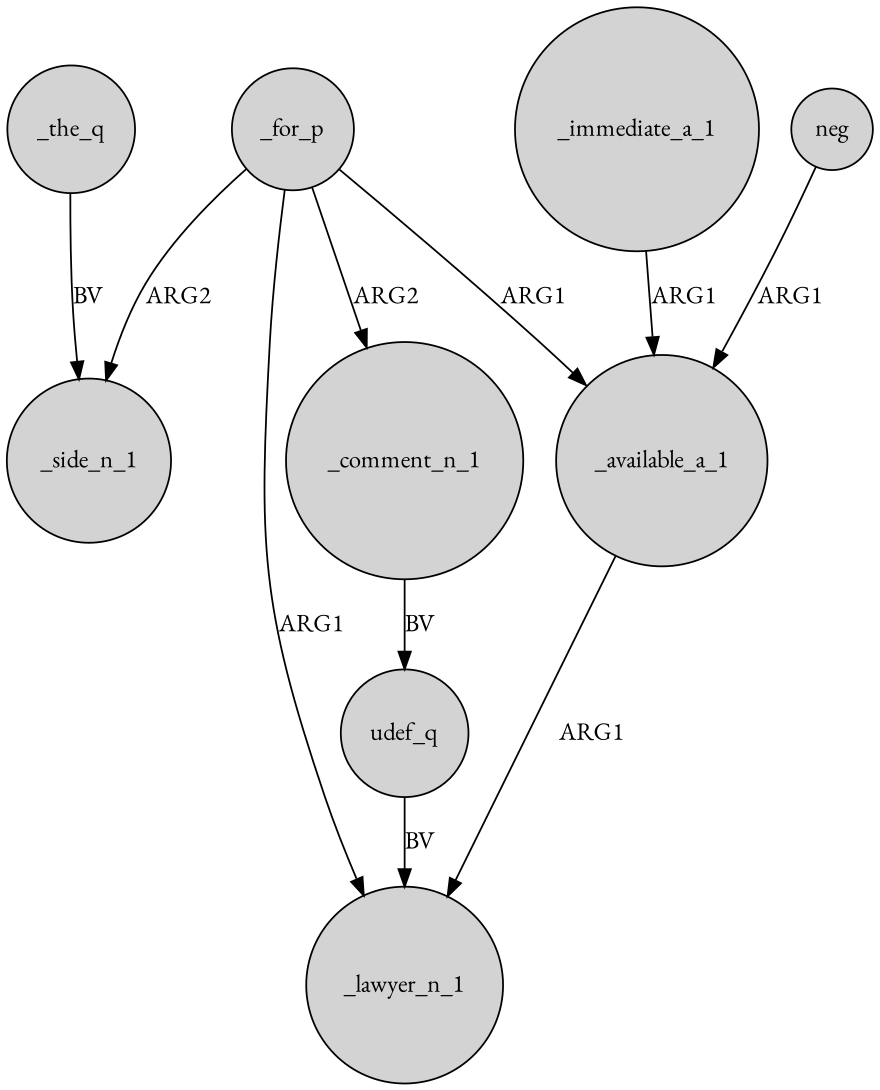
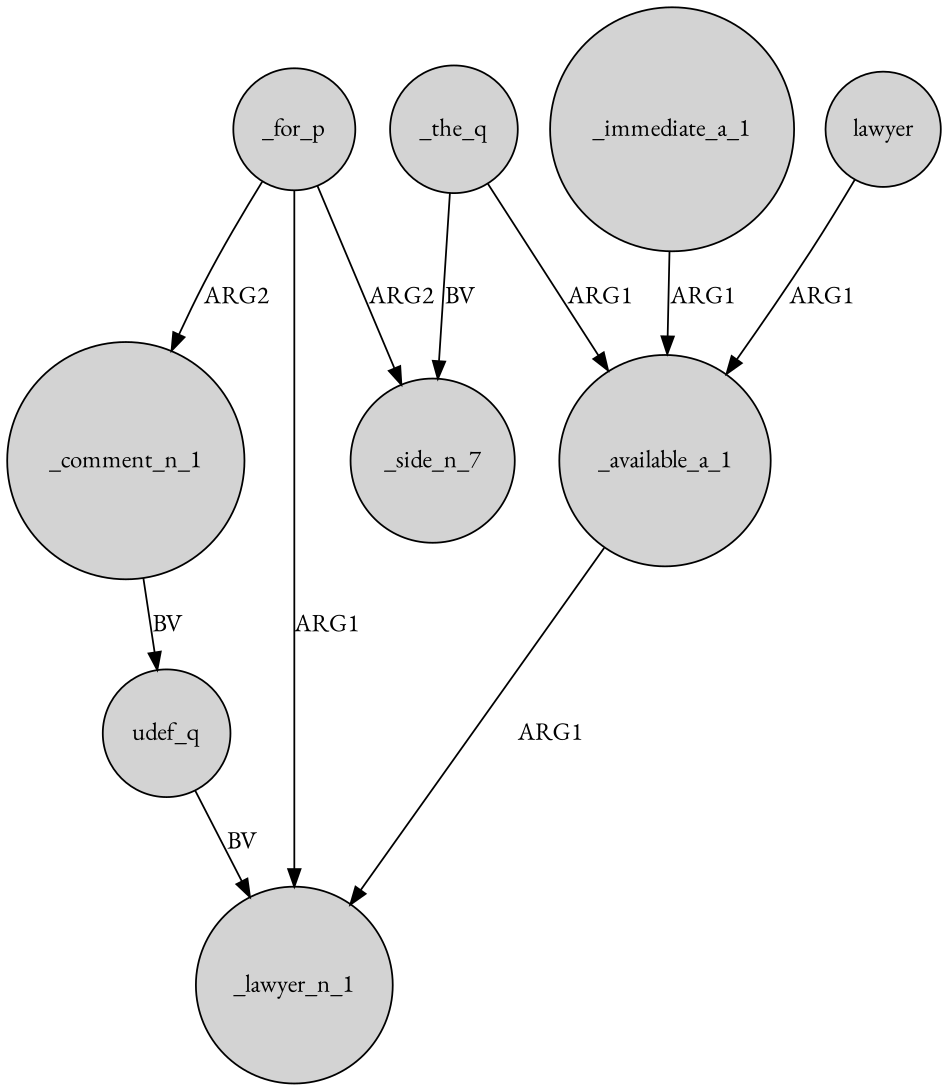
node "neg": label "neg" -> "lawyer"
edge "_for_p" -> "_available_a_1": now "_the_q" -> "_available_a_1"
node "_side_n_1": label "_side_n_1" -> "_side_n_7"
